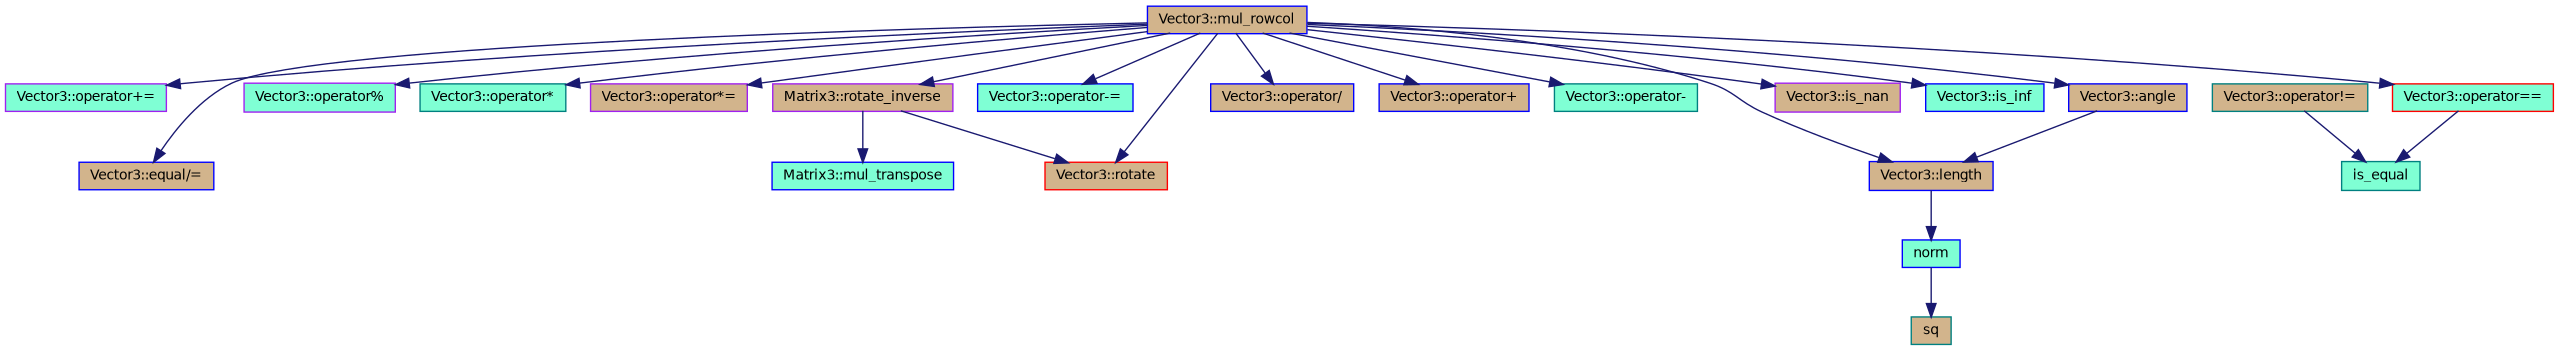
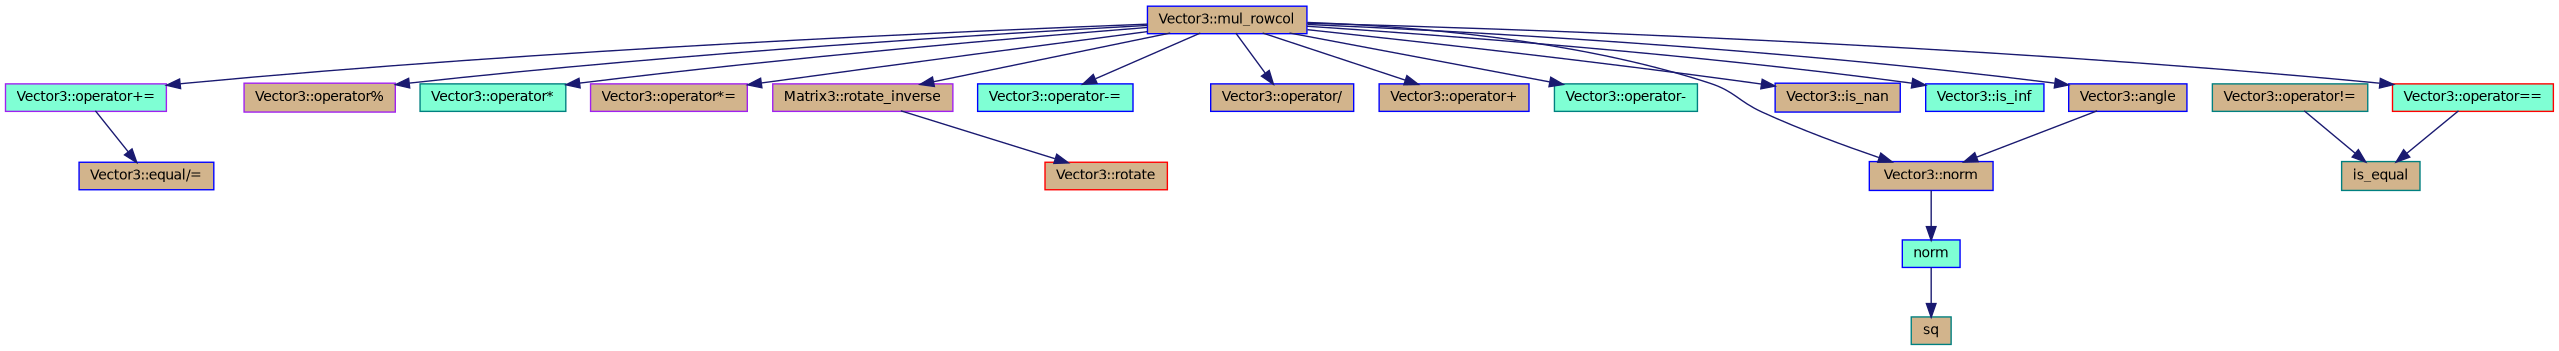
edge "Vector3::mul_rowcol" -> "Vector3::equal/=": now "Vector3::operator+=" -> "Vector3::equal/="
edge "Vector3::mul_rowcol" -> "Vector3::rotate": removed
node "Vector3::operator%": fillcolor aquamarine -> tan
node "Vector3::is_nan": color purple -> blue
node "Matrix3::mul_transpose": removed
node "Vector3::length": label "Vector3::length" -> "Vector3::norm"
node "is_equal": fillcolor aquamarine -> tan
